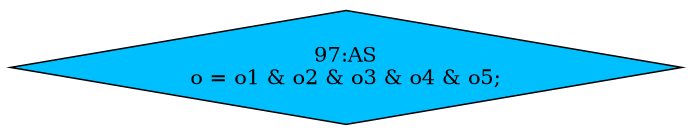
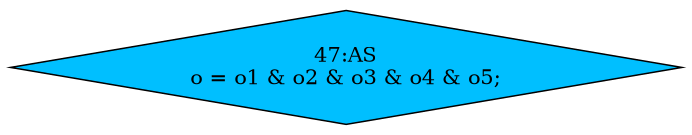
node "97:AS o = o1 & o2 & o3 & o4 & o5;": label "97:AS o = o1 & o2 & o3 & o4 & o5;" -> "47:AS o = o1 & o2 & o3 & o4 & o5;"
